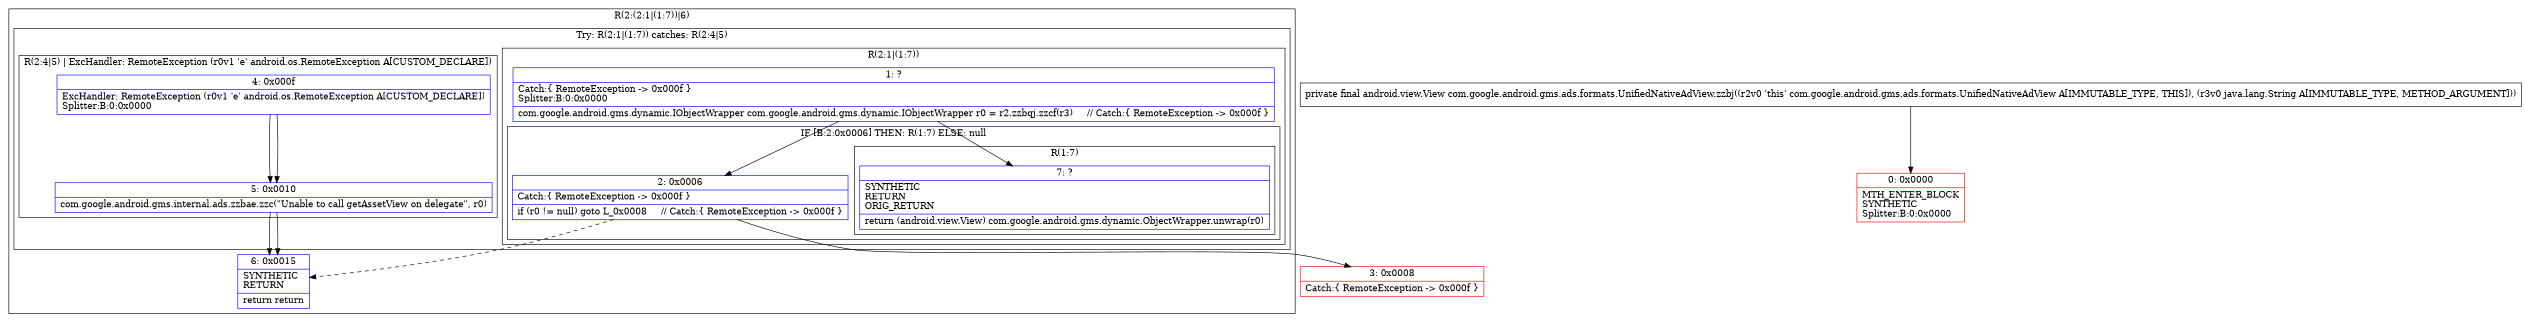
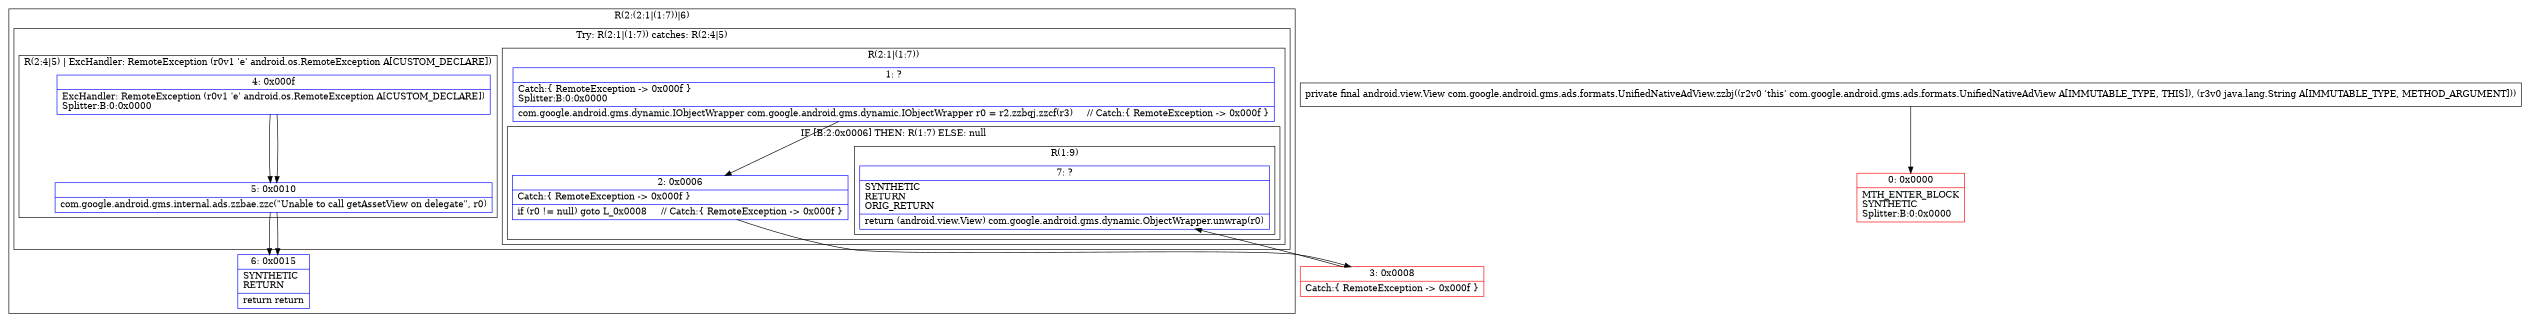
edge "1: ?" -> "7: ?": now "3: 0x0008" -> "7: ?"
cluster "R(1:7)": label "R(1:7)" -> "R(1:9)"
edge "2: 0x0006" -> "6: 0x0015": removed
